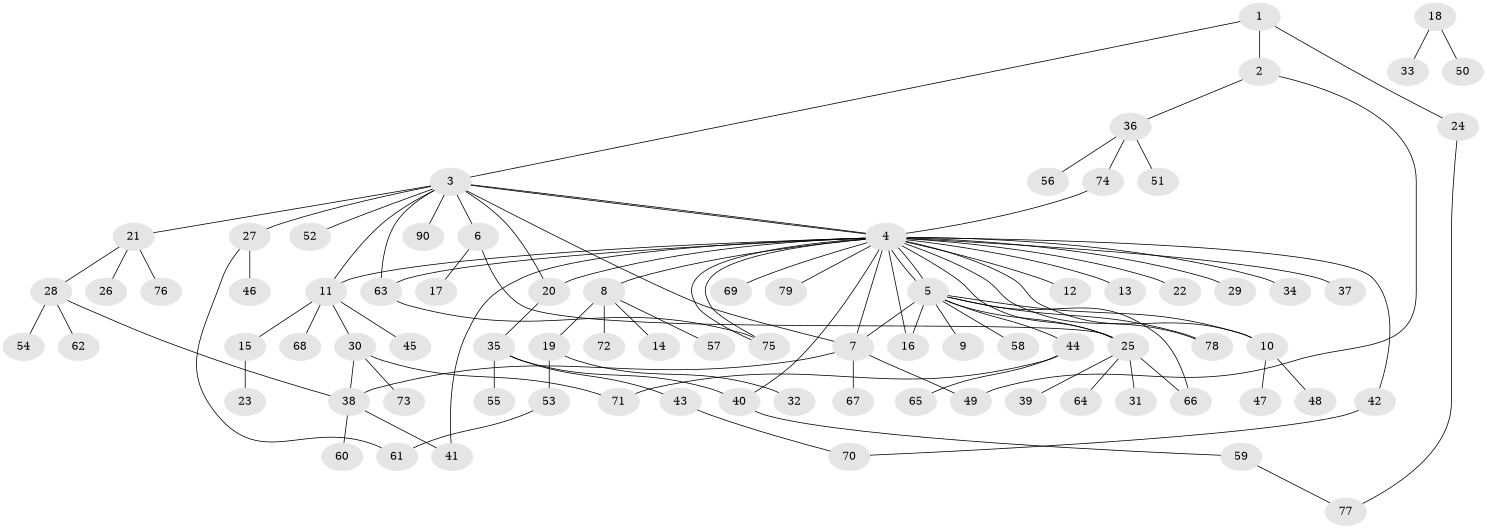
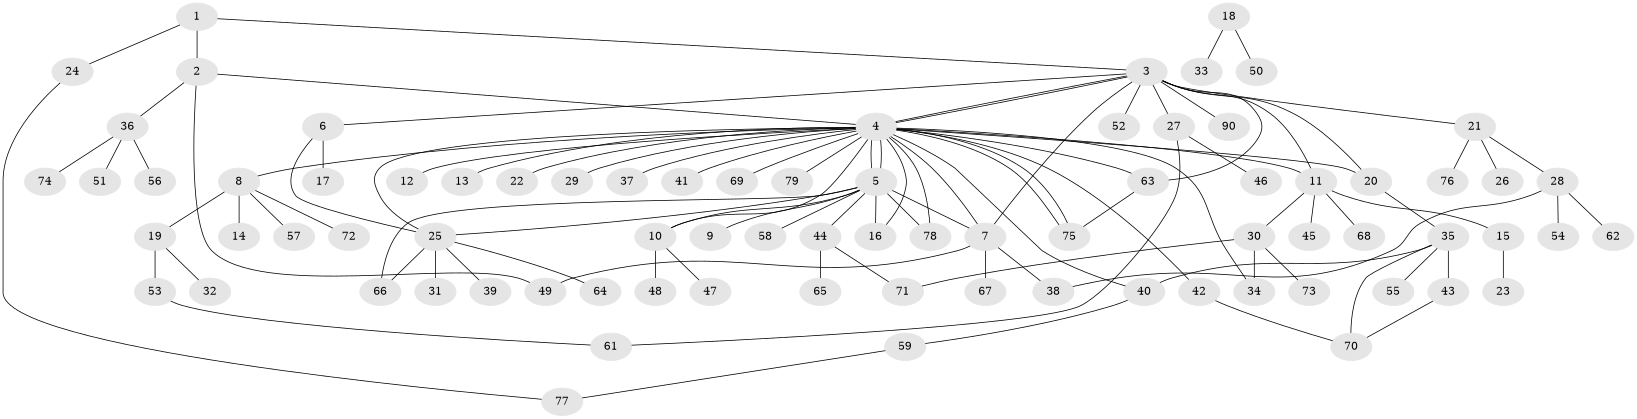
edge "74" -- "4": now "2" -- "4"
edge "35" -- "70": added
edge "30" -- "38": now "30" -- "34"
edge "38" -- "41": removed
node "60": removed
